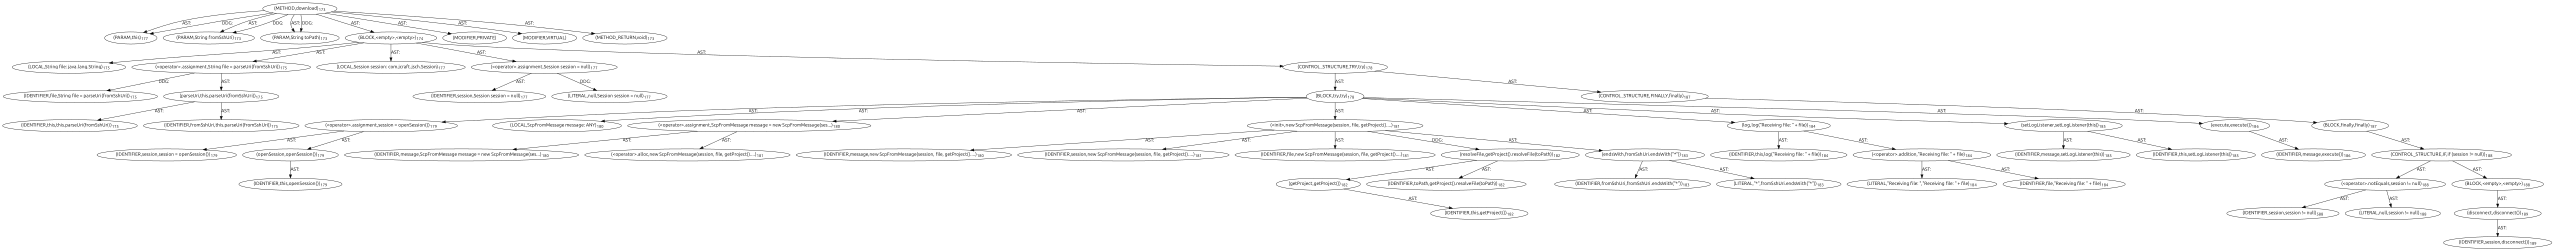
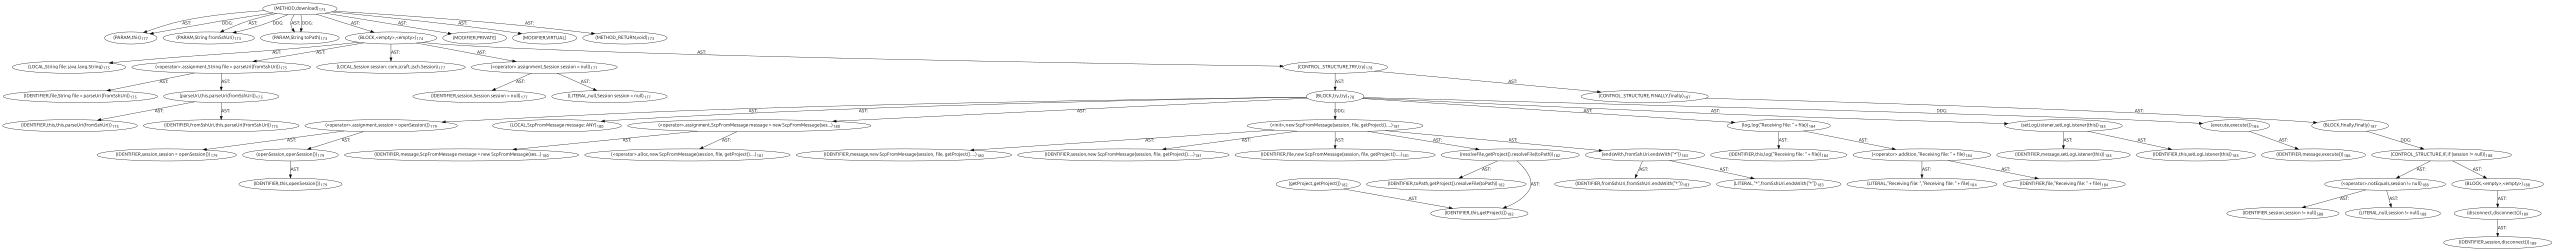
edge "(<operator>.assignment,String file = parseUri(fromSshUri))" -> "(IDENTIFIER,file,String file = parseUri(fromSshUri))": label "DDG: " -> "AST: "
edge "(<operator>.assignment,Session session = null)" -> "(LITERAL,null,Session session = null)": label "DDG: " -> "AST: "
edge "(BLOCK,try,try)" -> "(<init>,new ScpFromMessage(session, file, getProject()....)": label "AST: " -> "DDG: "
edge "(BLOCK,try,try)" -> "(execute,execute())": label "AST: " -> "DDG: "
edge "(<init>,new ScpFromMessage(session, file, getProject()....)" -> "(resolveFile,getProject().resolveFile(toPath))": label "DDG: " -> "AST: "
edge "(BLOCK,finally,finally)" -> "(CONTROL_STRUCTURE,IF,if (session != null))": label "AST: " -> "DDG: "
edge "(resolveFile,getProject().resolveFile(toPath))" -> "(getProject,getProject())": now "(resolveFile,getProject().resolveFile(toPath))" -> "(IDENTIFIER,this,getProject())"
